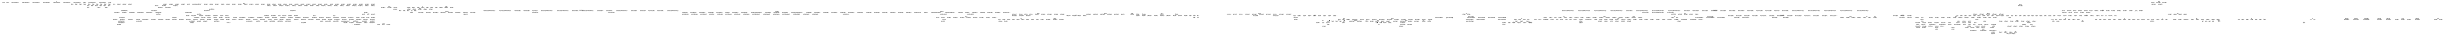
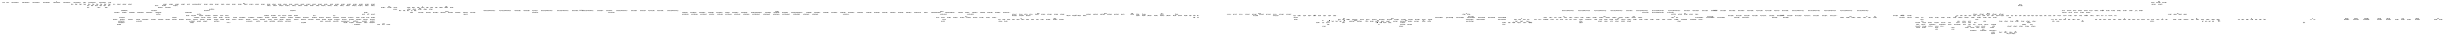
node "POE::Component::SSLify::ServerHandle::BEGIN@17": added
